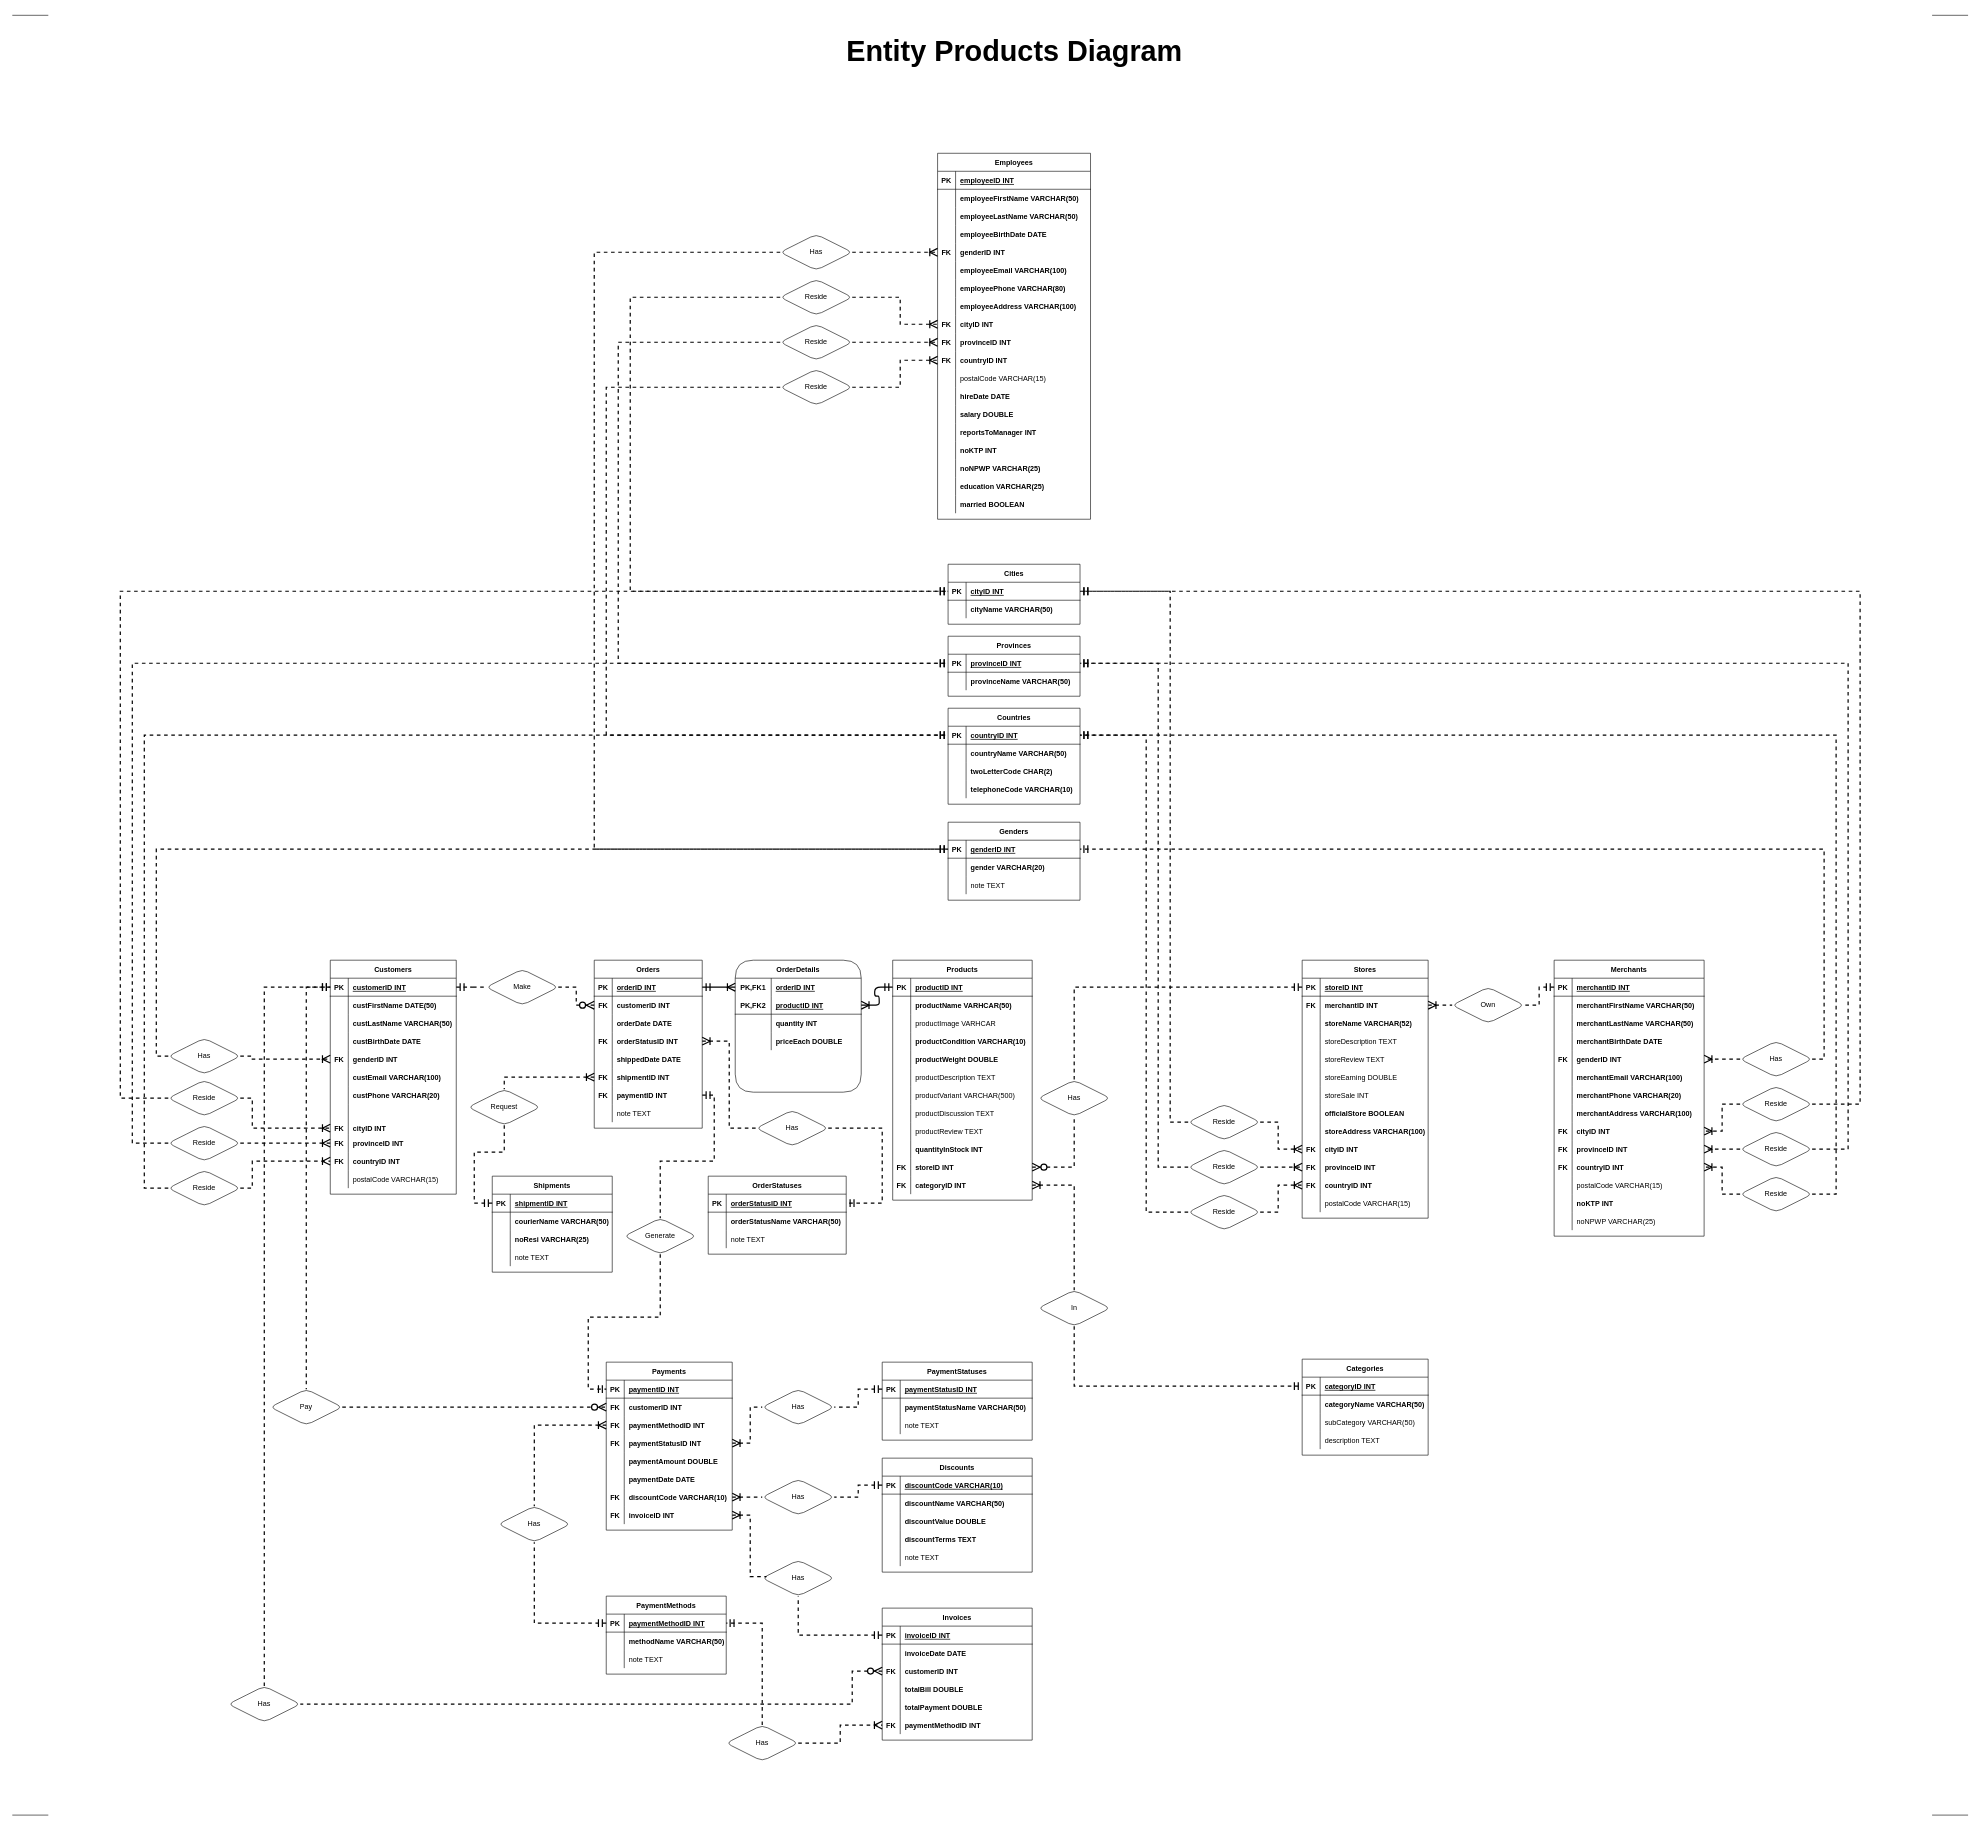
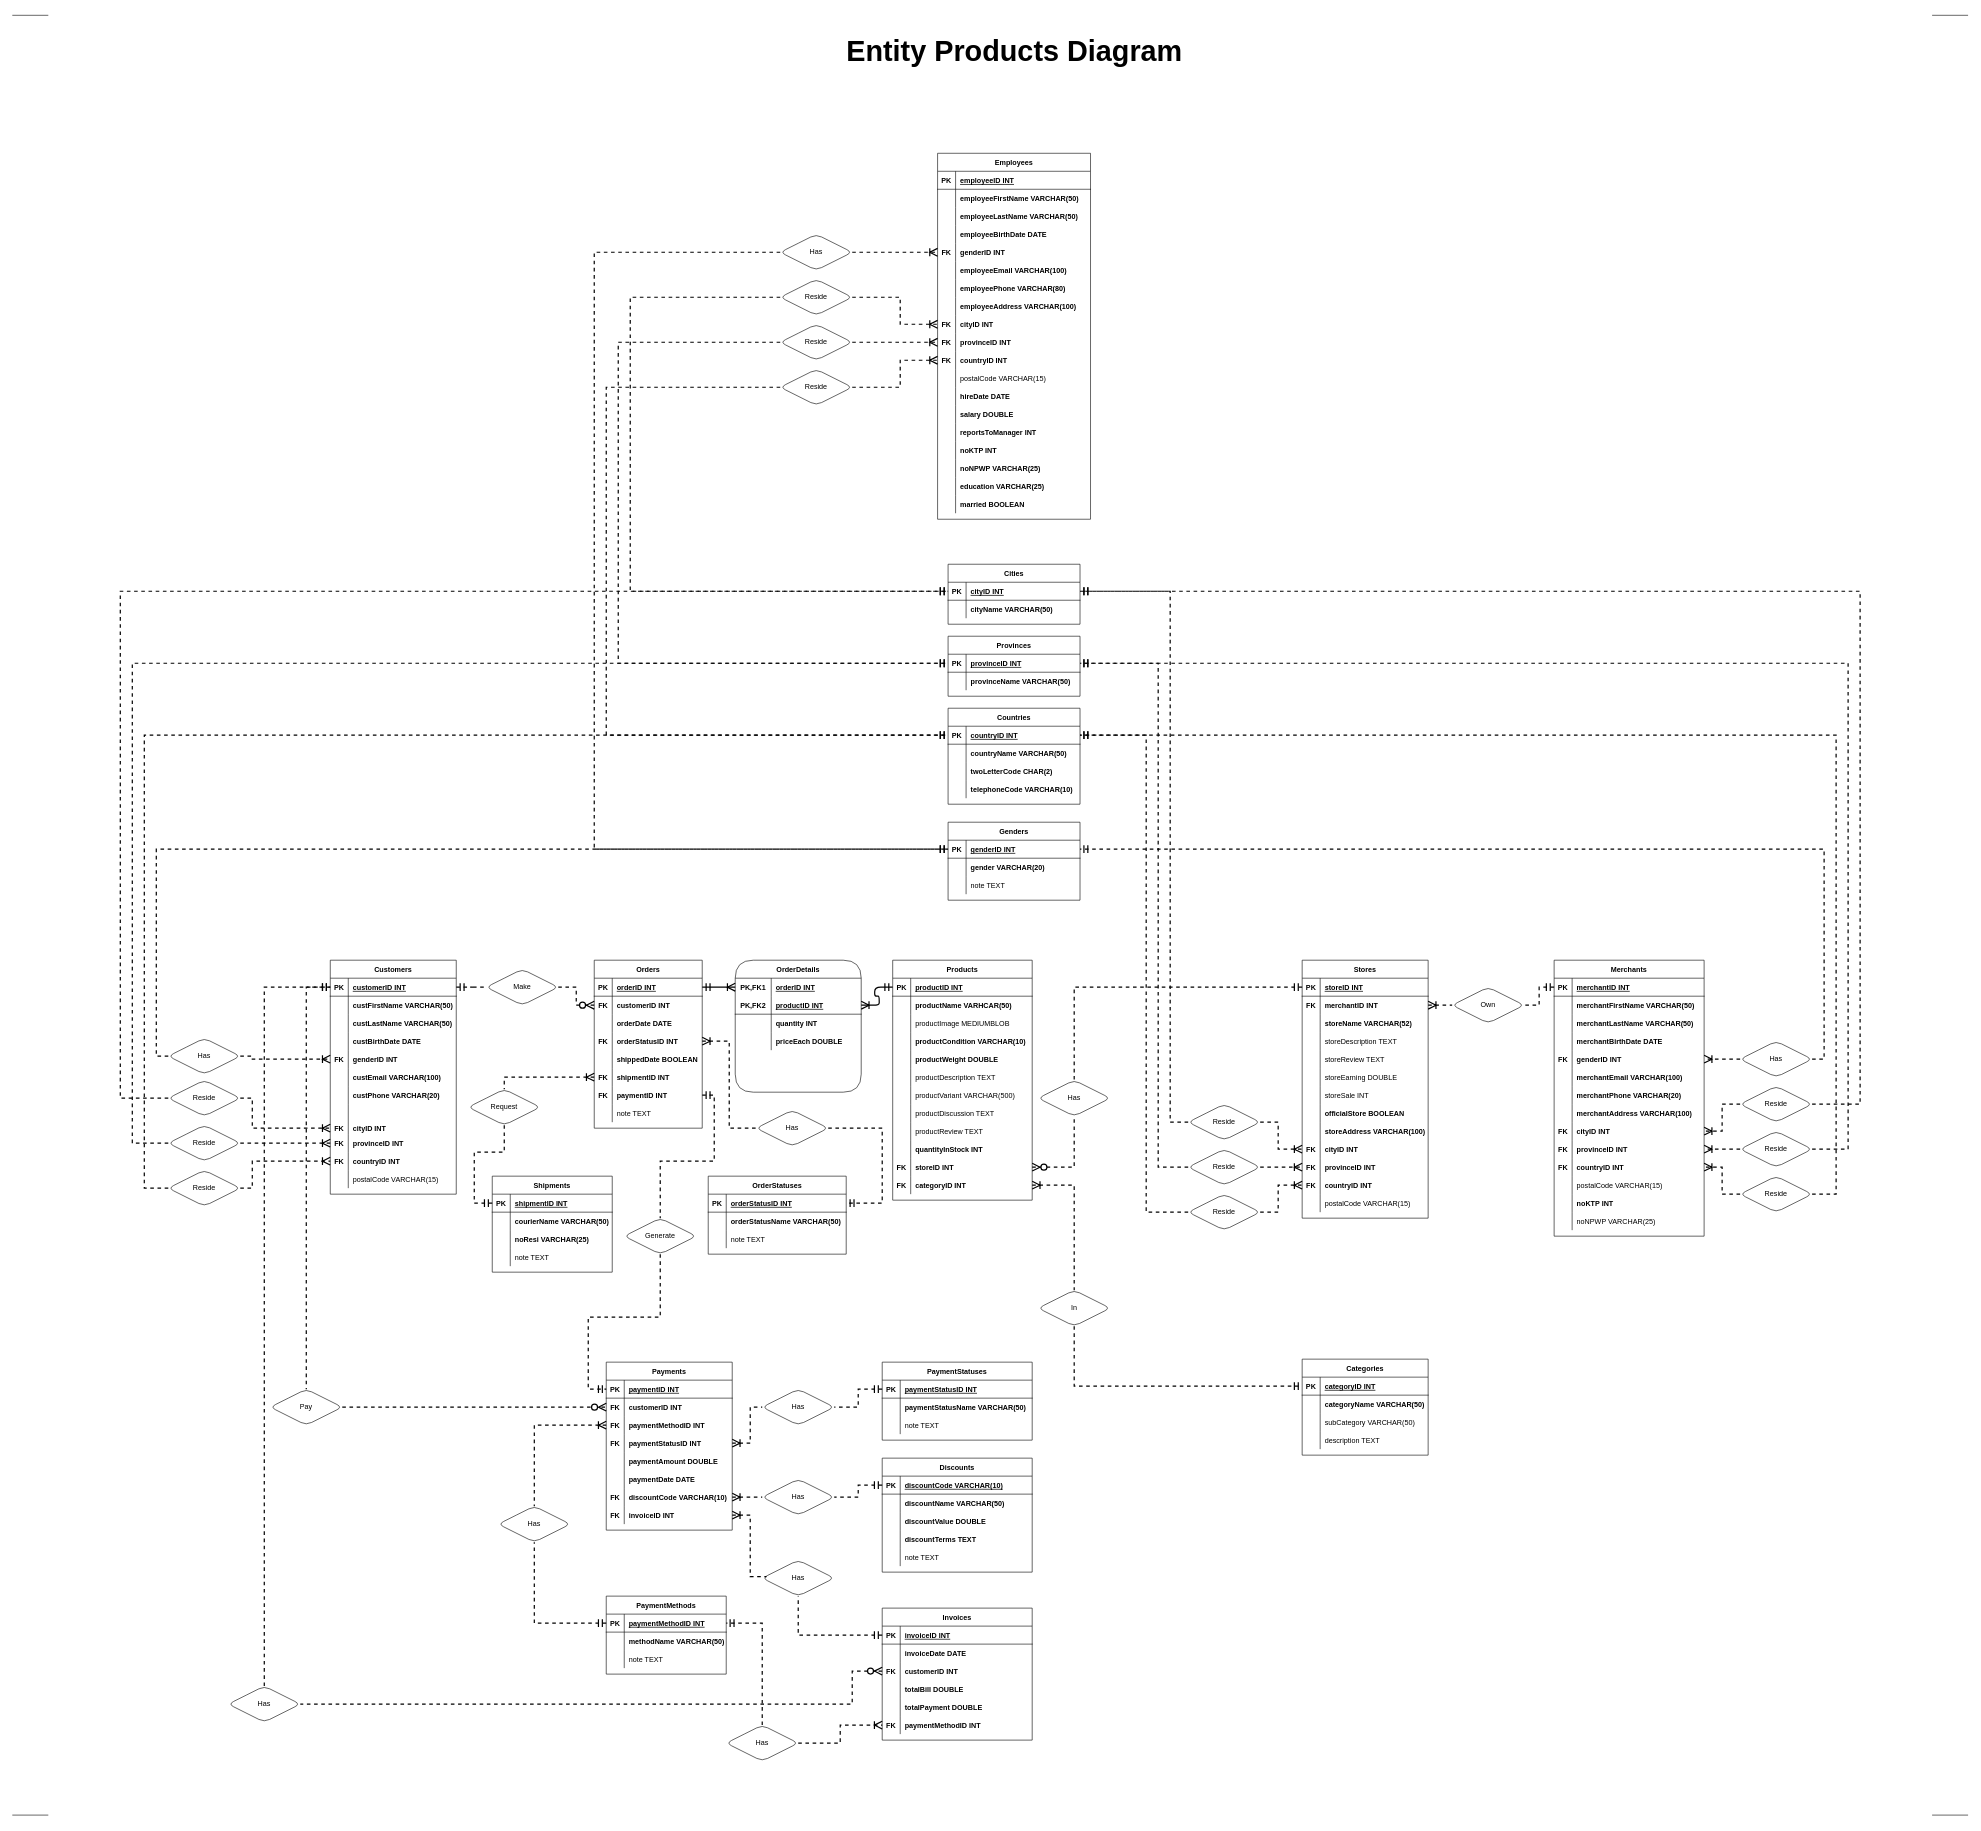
node "custFirstName DATE(50)": label "custFirstName DATE(50)" -> "custFirstName VARCHAR(50)"
node "productImage VARHCAR": label "productImage VARHCAR" -> "productImage MEDIUMBLOB"
node "shippedDate DATE": label "shippedDate DATE" -> "shippedDate BOOLEAN"
